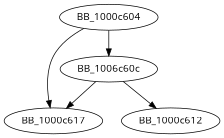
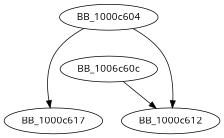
edge "BB_1000c604" -> "BB_1006c60c": now "BB_1000c604" -> "BB_1000c612"
edge "BB_1006c60c" -> "BB_1000c617": removed
